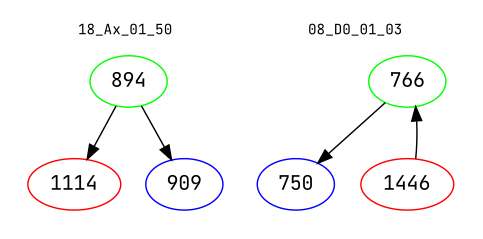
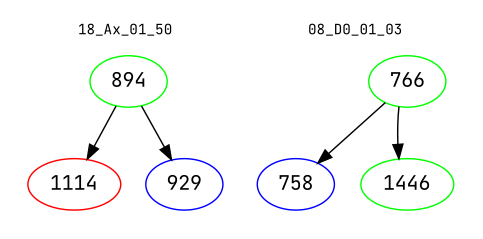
edge "1446" -> "766": reversed
node "909": label "909" -> "929"
node "750": label "750" -> "758"
node "1446": color red -> green
